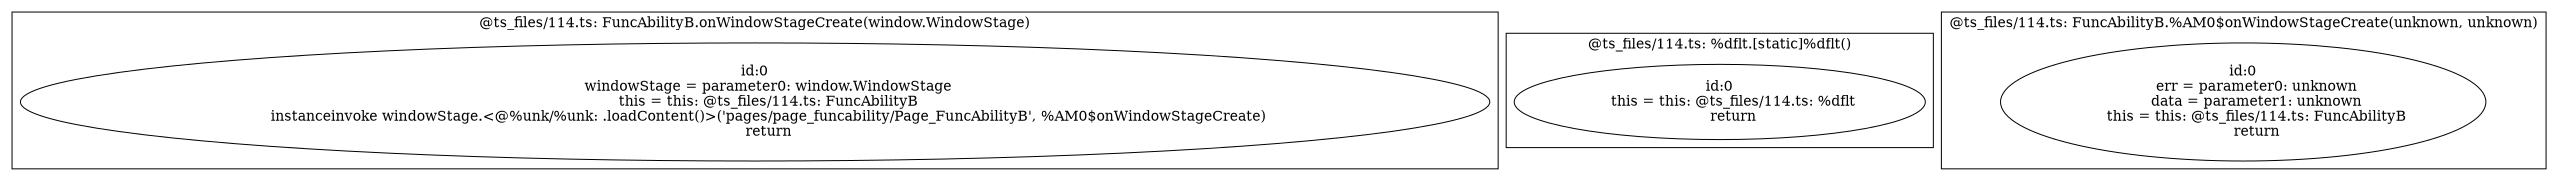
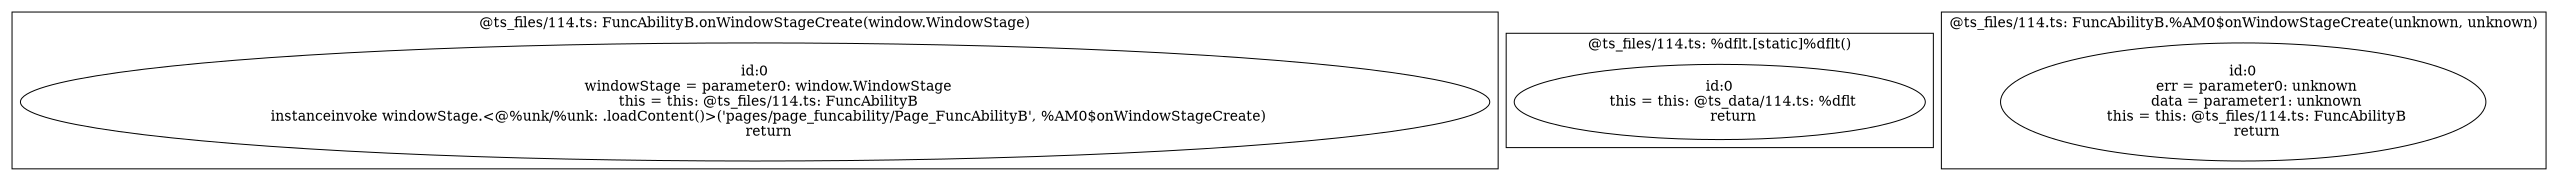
node "id:0 this = this: @ts_files/114.ts: %dflt return": label "id:0 this = this: @ts_files/114.ts: %dflt return" -> "id:0 this = this: @ts_data/114.ts: %dflt return"
